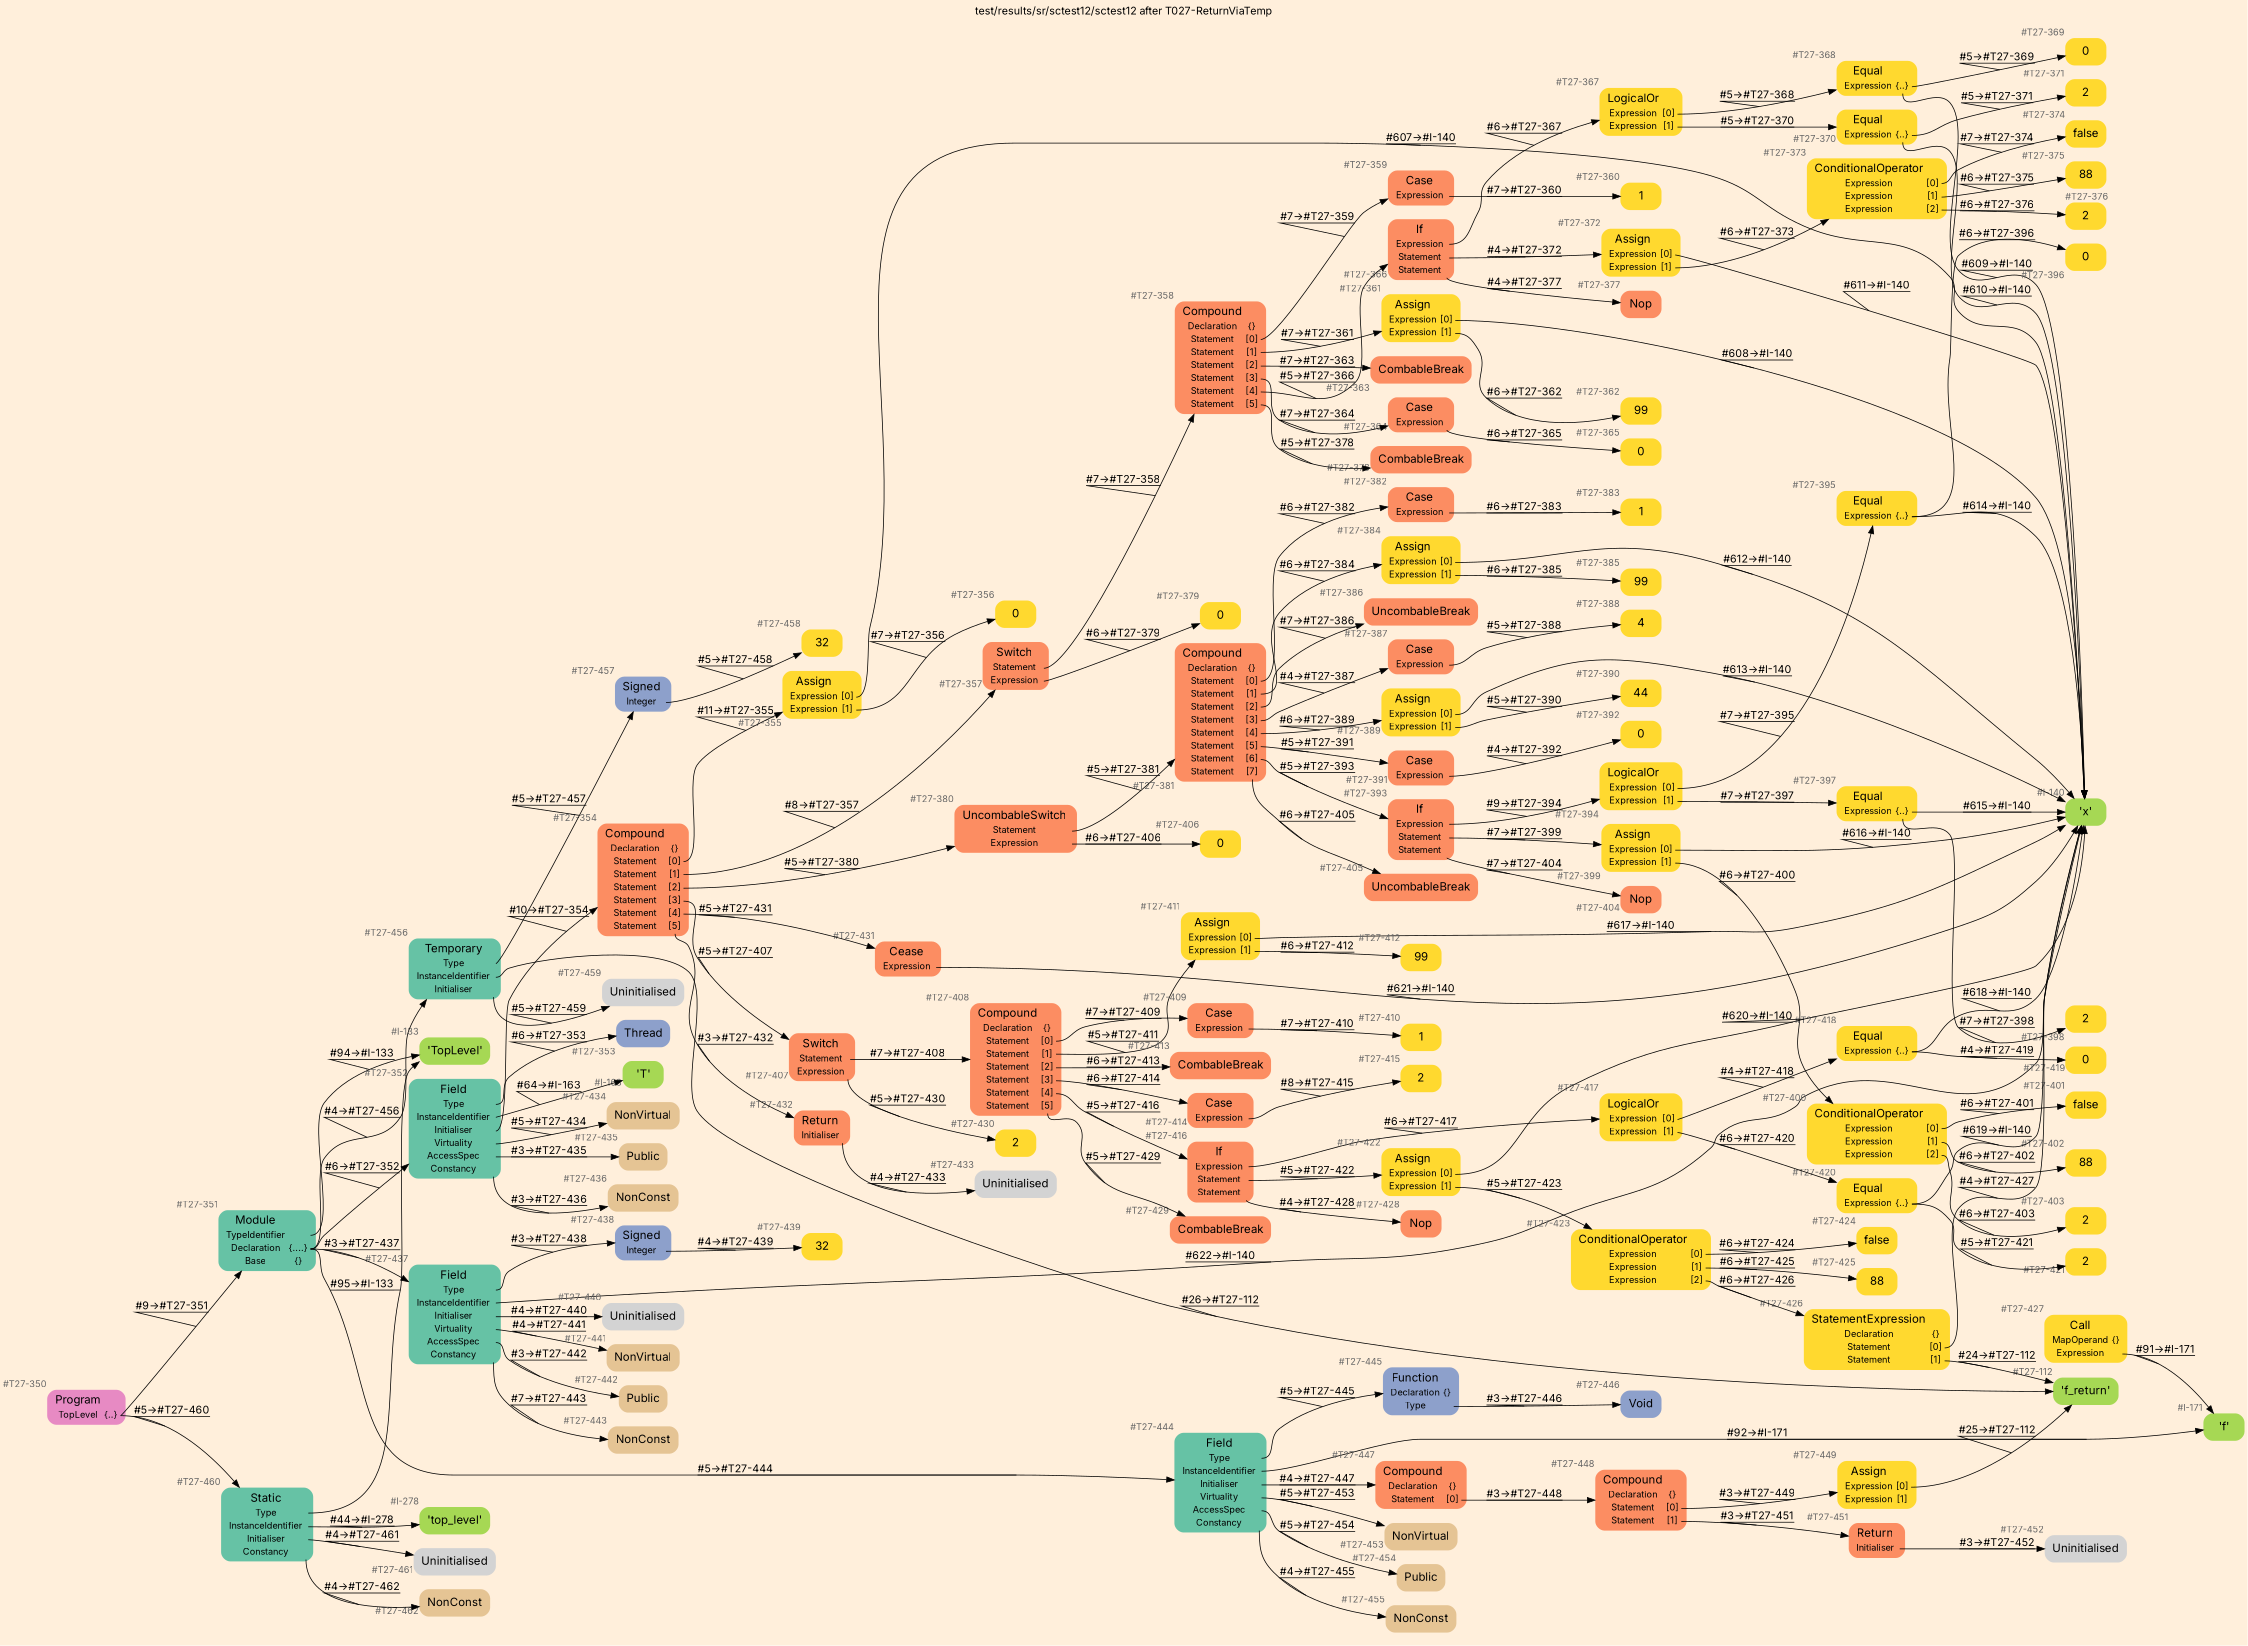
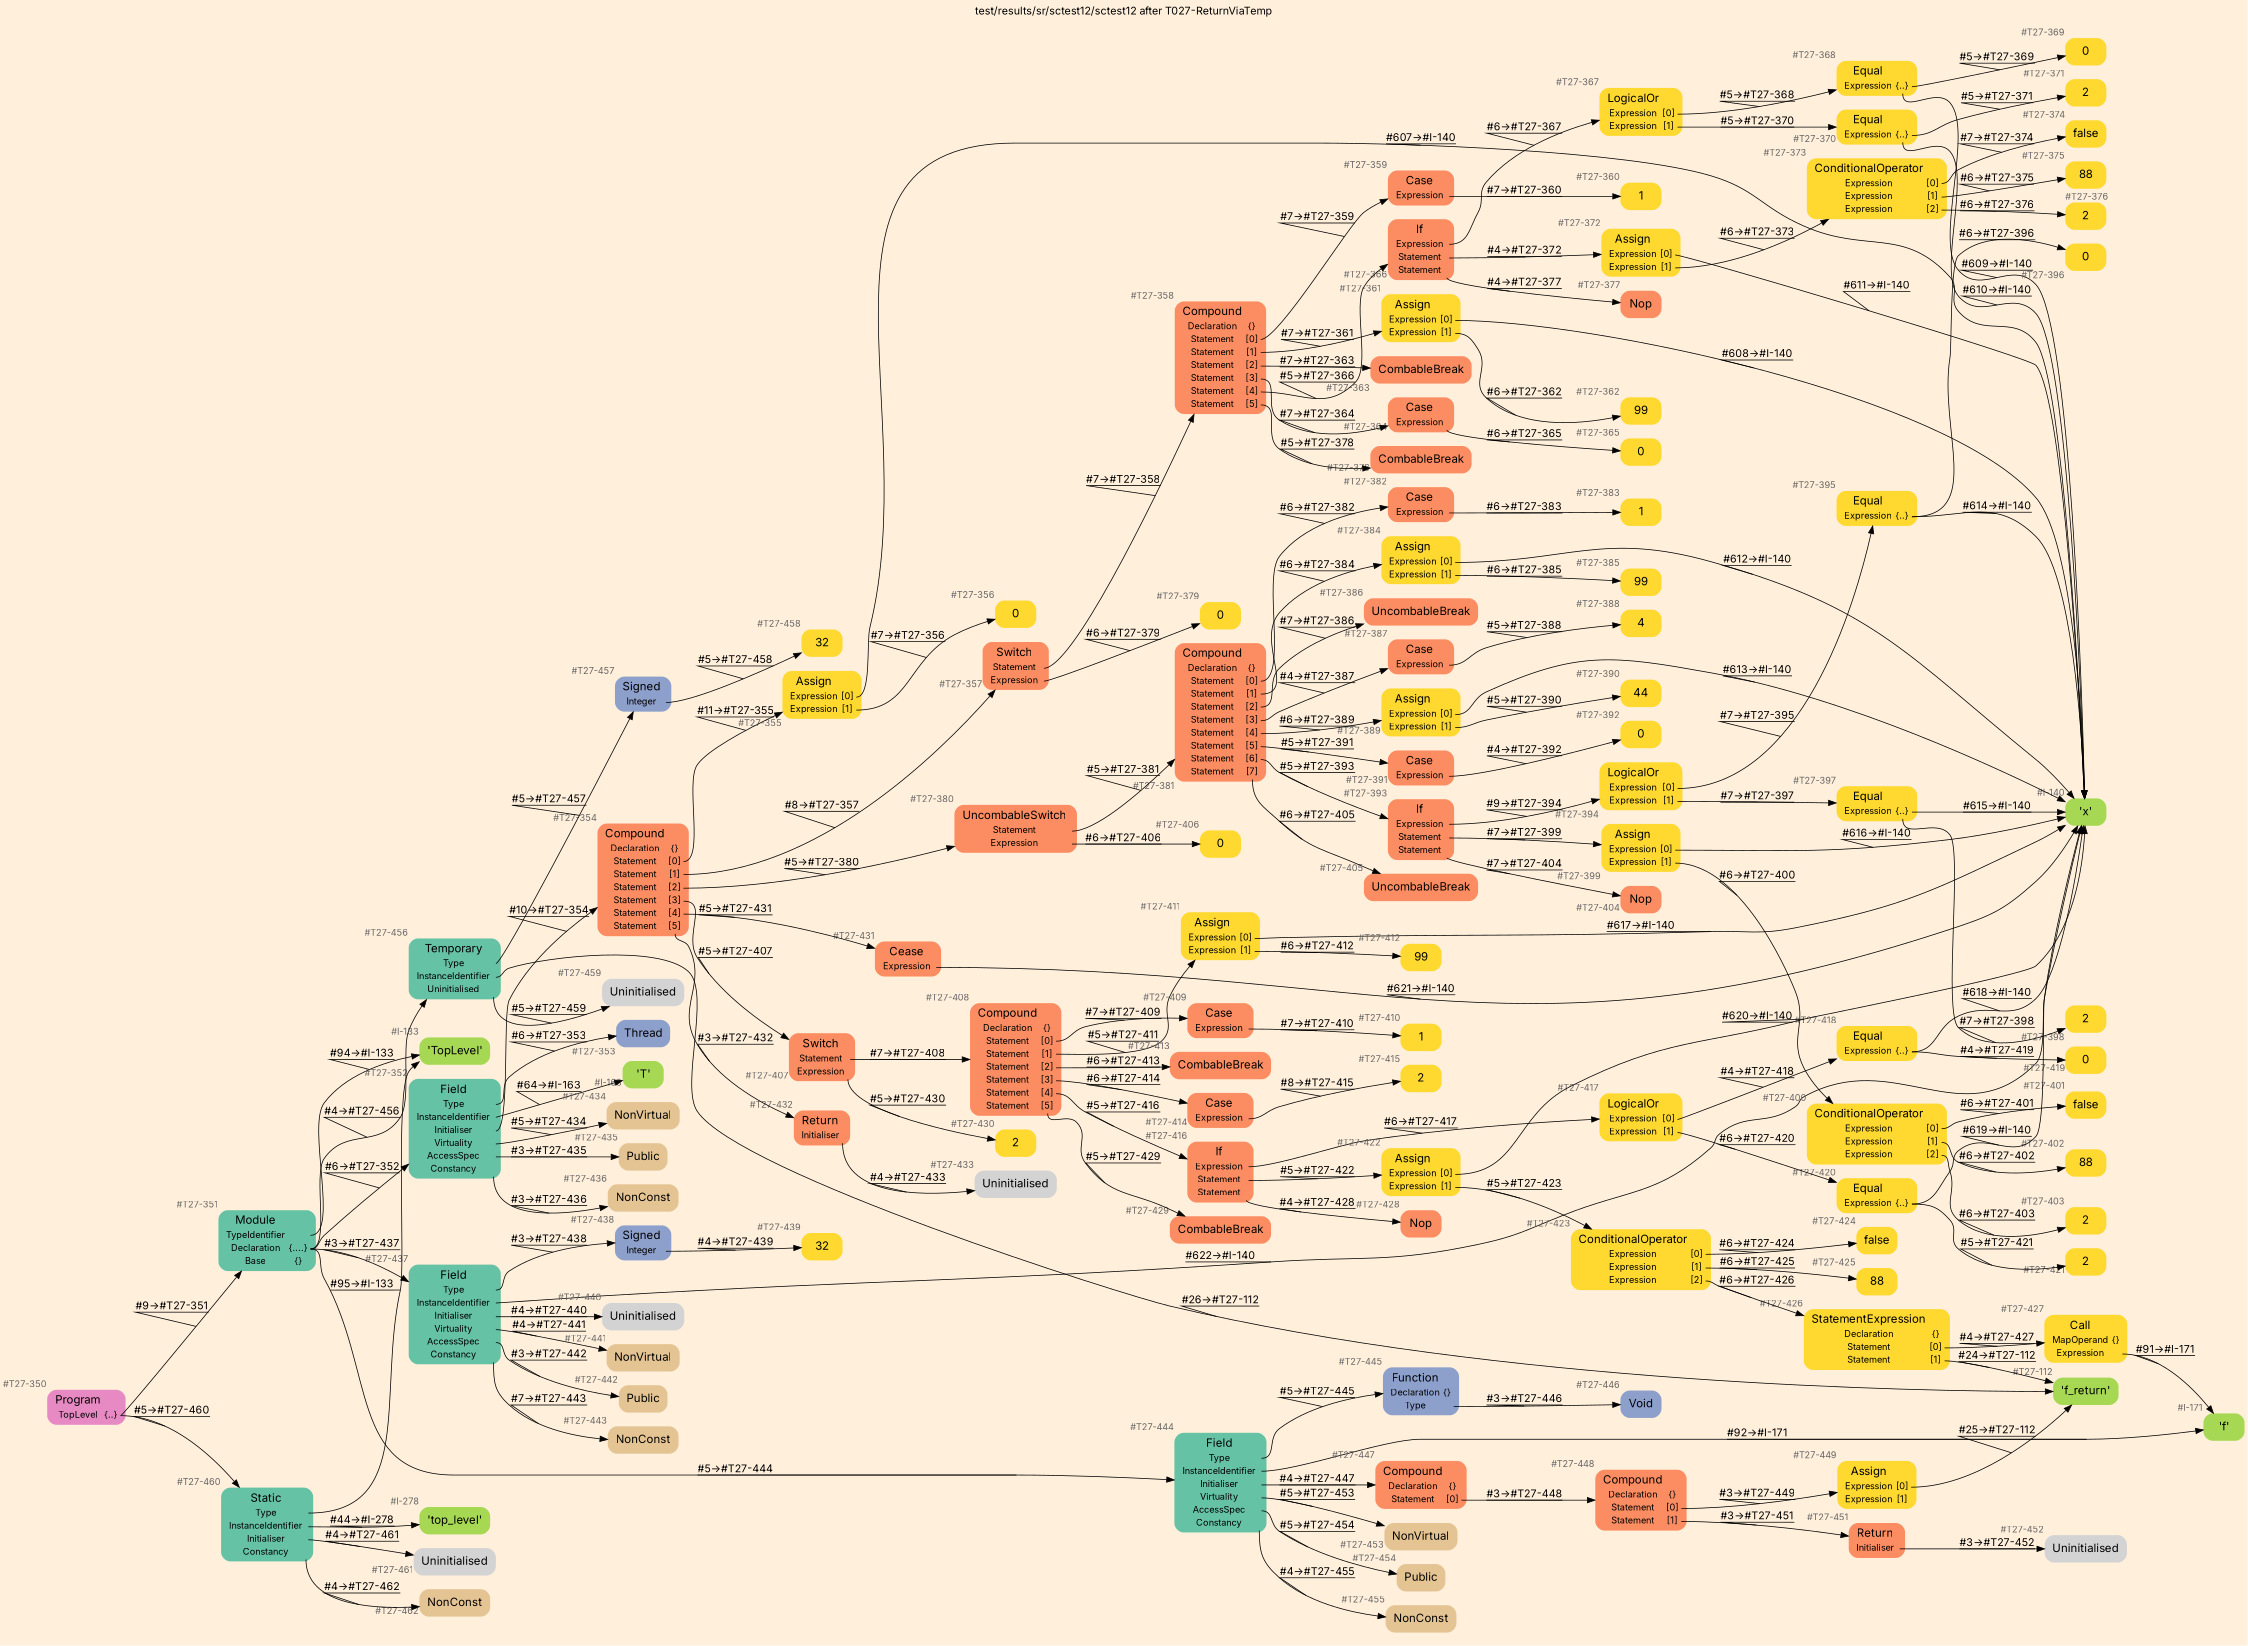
node "Temporary": text "Initialiser" -> "Uninitialised"
edge "StatementExpression" -> "'x'": now "StatementExpression" -> "Call"
